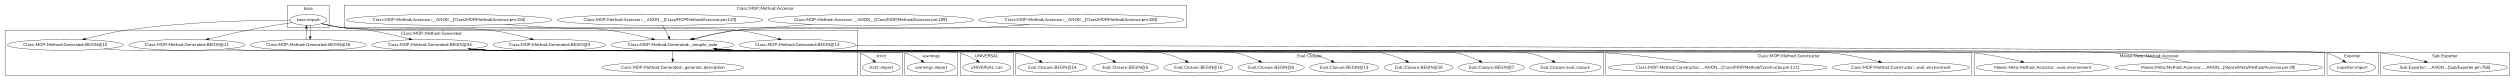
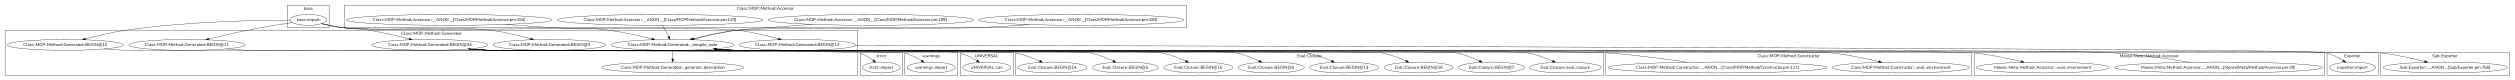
node "Class::MOP::Method::Generated::BEGIN@16": removed
